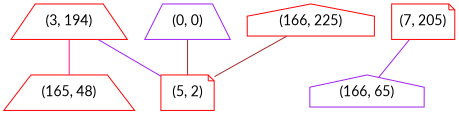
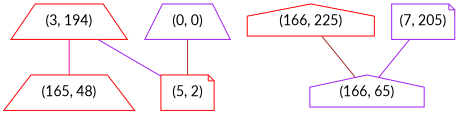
node "(7, 205)": color red -> purple
edge "(166, 225)" -- "(5, 2)": now "(166, 225)" -- "(166, 65)"
